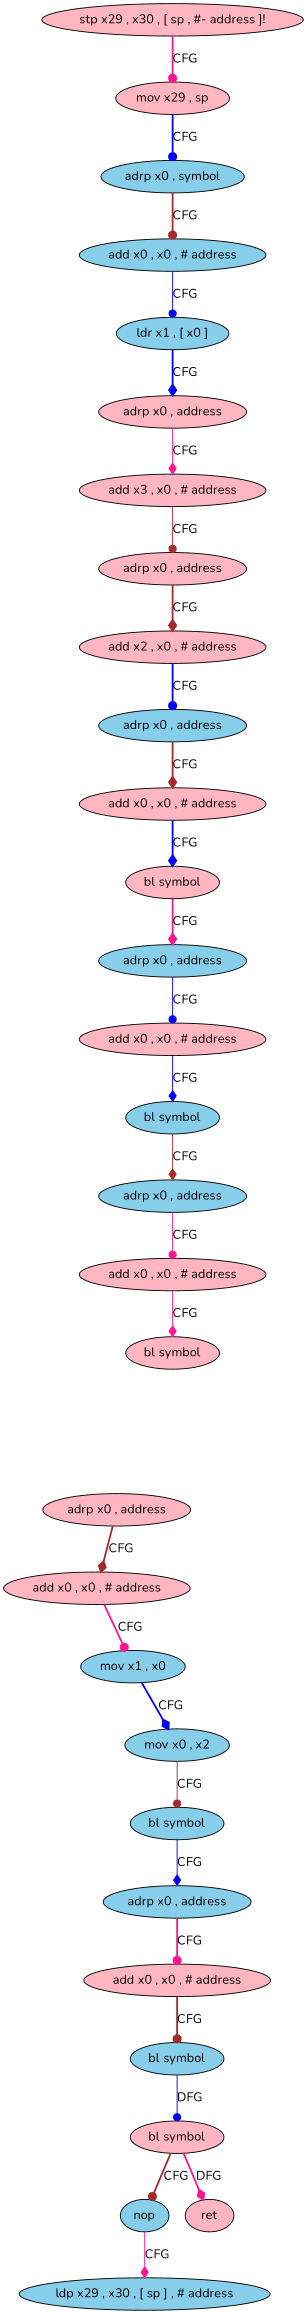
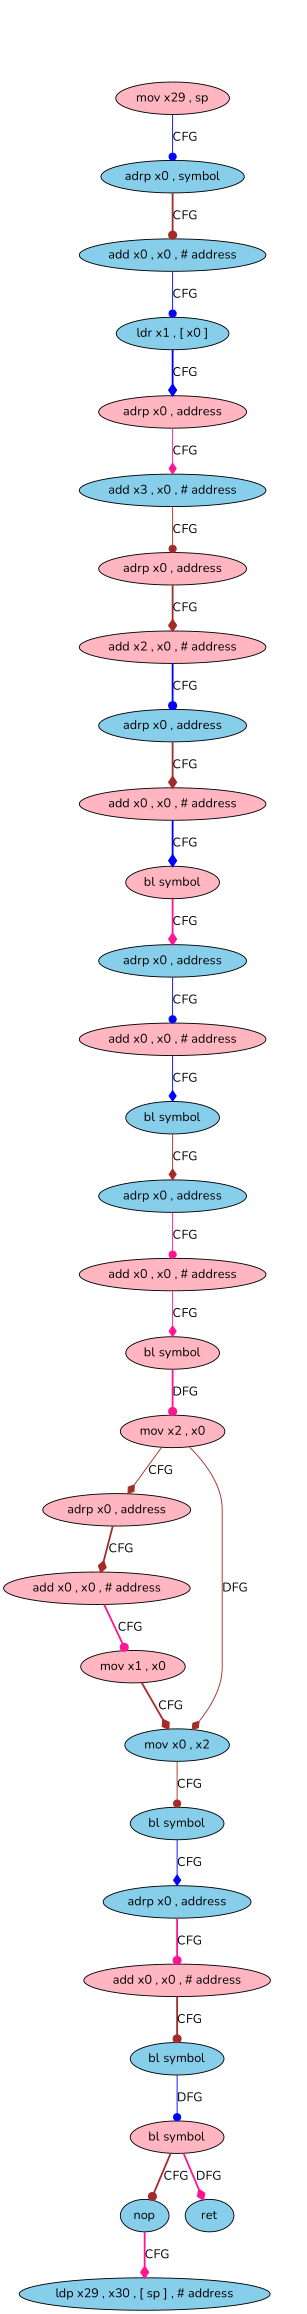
node "stp x29 , x30 , [ sp , #- address ]!": removed
edge "mov x29 , sp" -> "adrp x0 , symbol": style bold -> solid
node "add x3 , x0 , # address": fillcolor lightpink -> skyblue
node "mov x2 , x0": added
node "mov x1 , x0": fillcolor skyblue -> lightpink
edge "mov x1 , x0" -> "mov x0 , x2": color blue -> brown
node "ret": fillcolor lightpink -> skyblue
edge "nop" -> "ldp x29 , x30 , [ sp ] , # address": style solid -> bold
